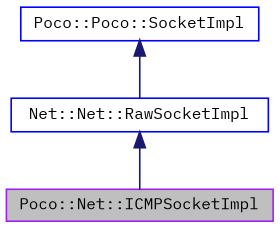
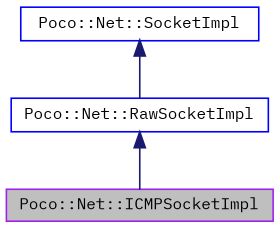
node "Poco::Poco::SocketImpl": label "Poco::Poco::SocketImpl" -> "Poco::Net::SocketImpl"
node "Net::Net::RawSocketImpl": label "Net::Net::RawSocketImpl" -> "Poco::Net::RawSocketImpl"
